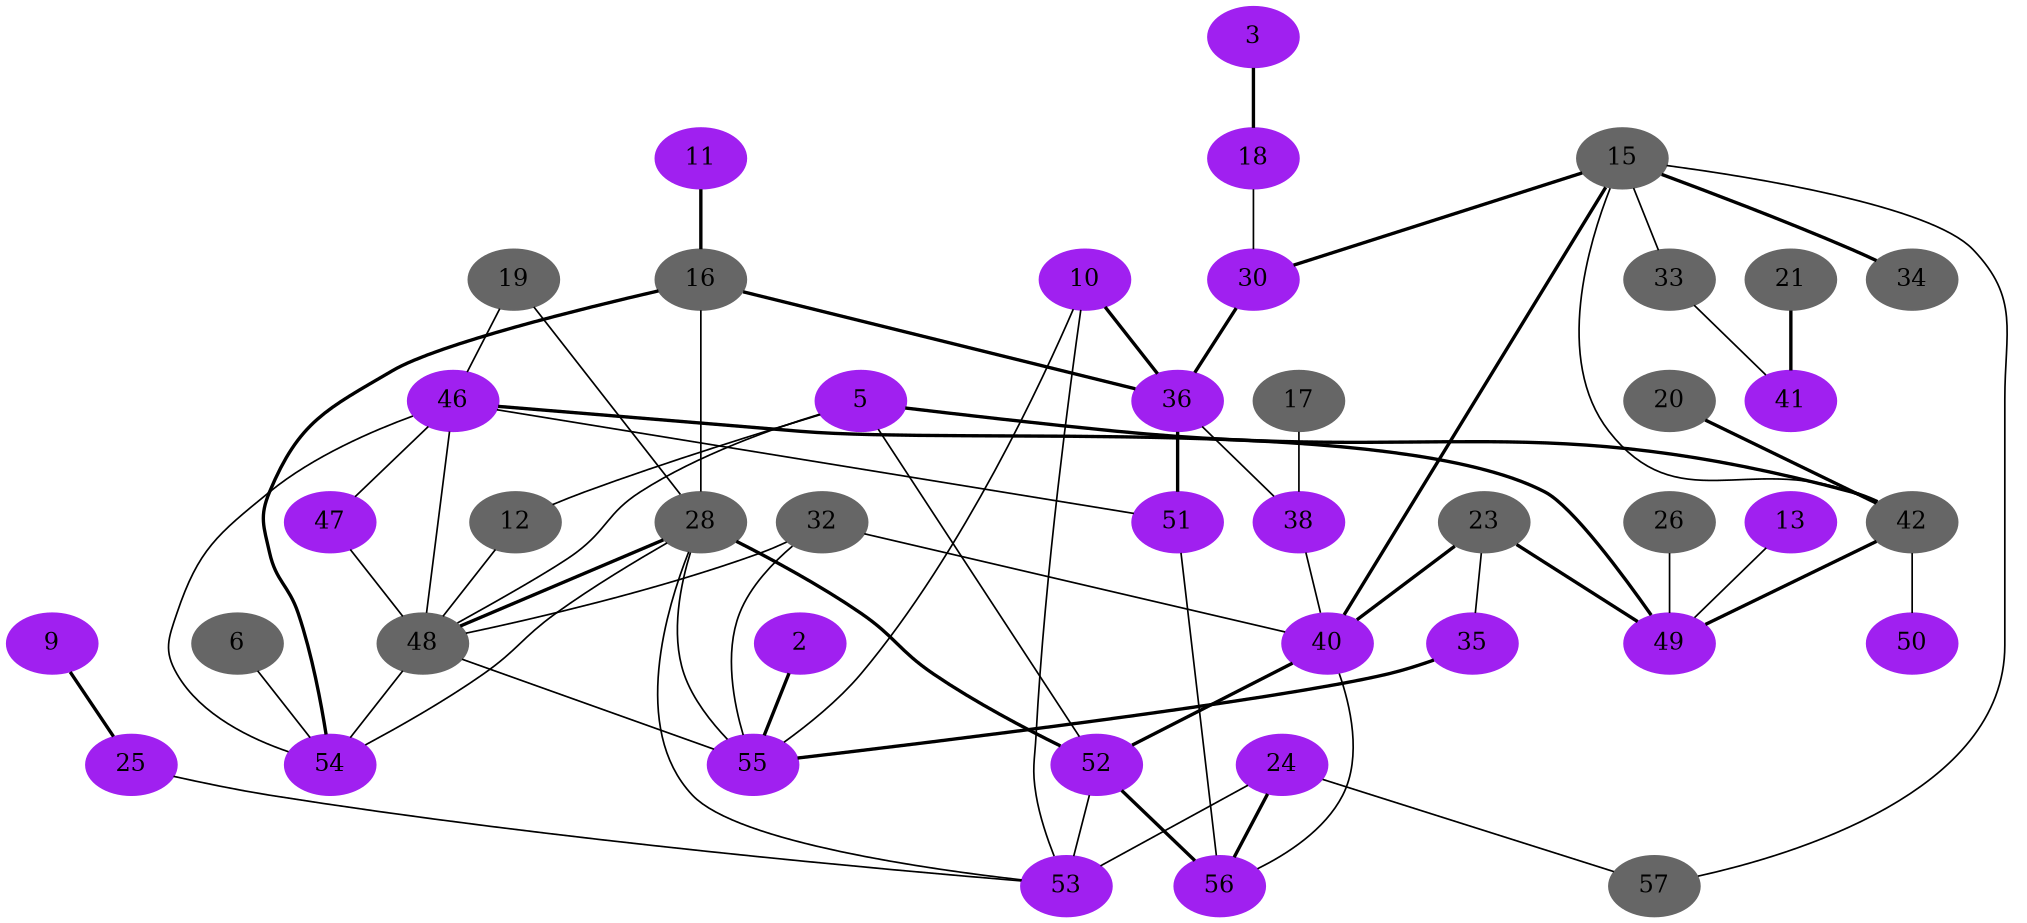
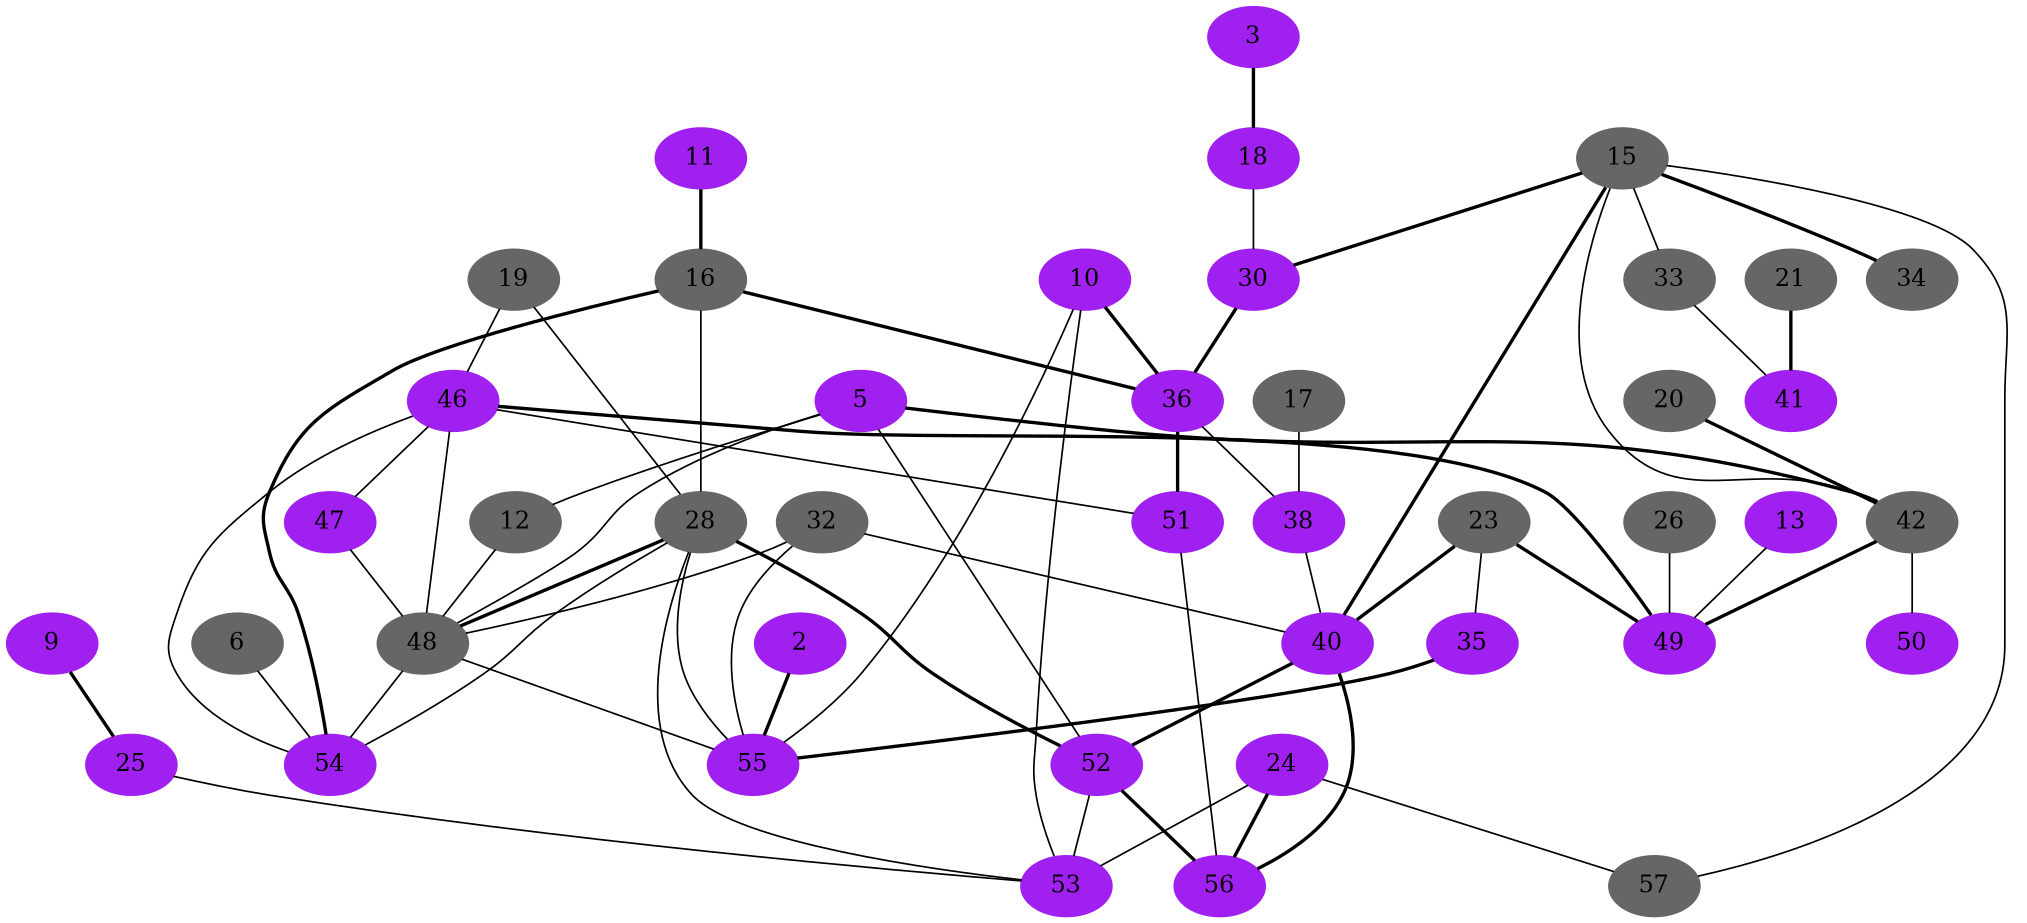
edge "40" -- "56": style solid -> bold
